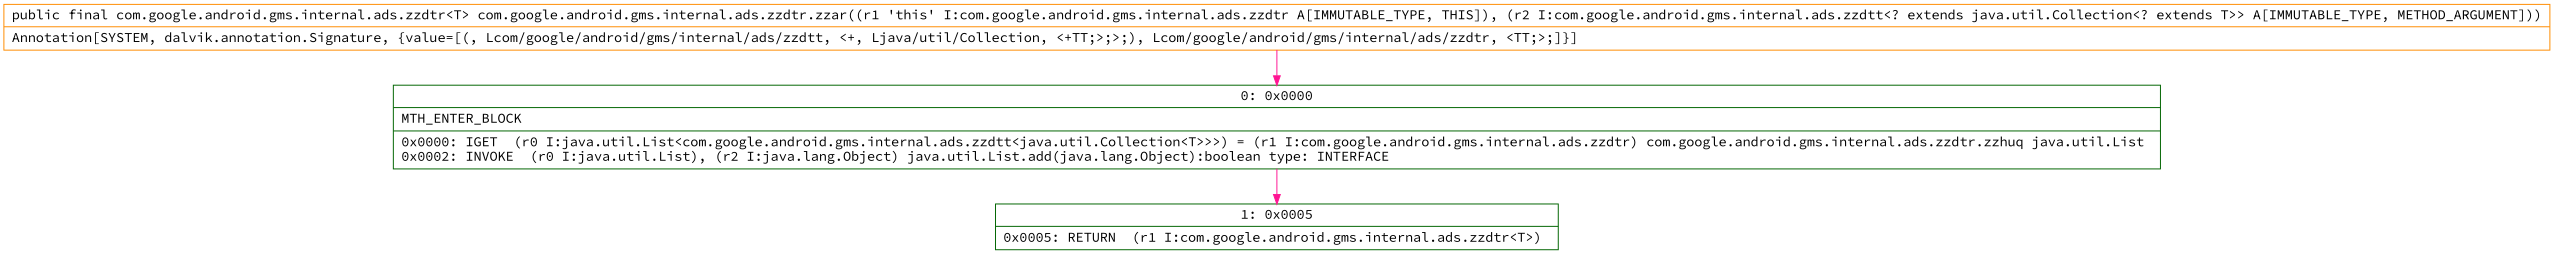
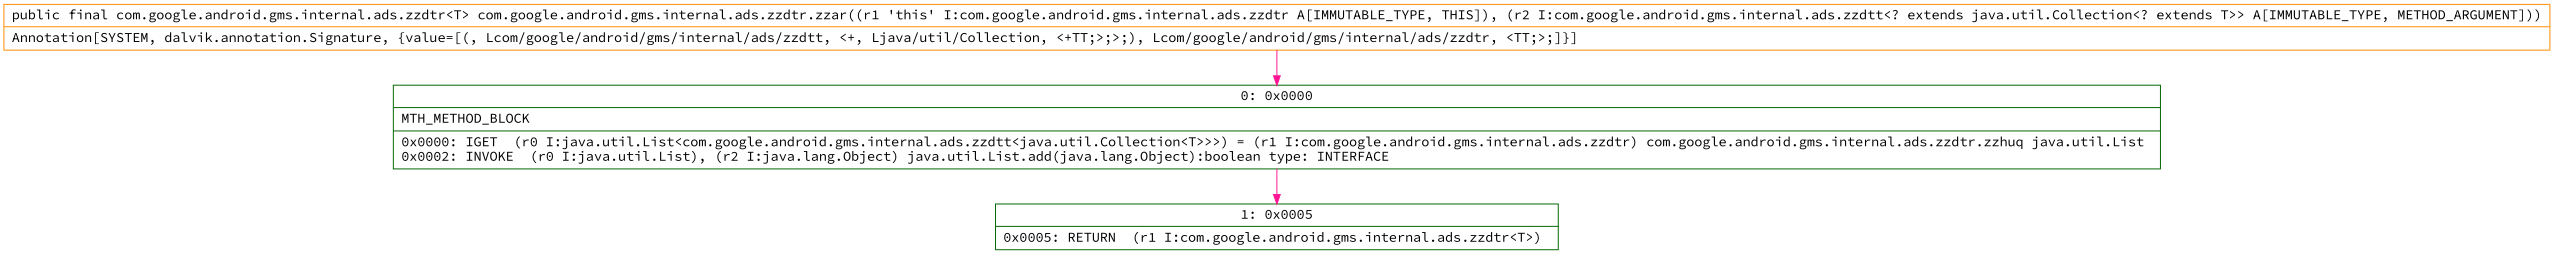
node "0: 0x0000": text "MTH_ENTER_BLOCK" -> "MTH_METHOD_BLOCK"
